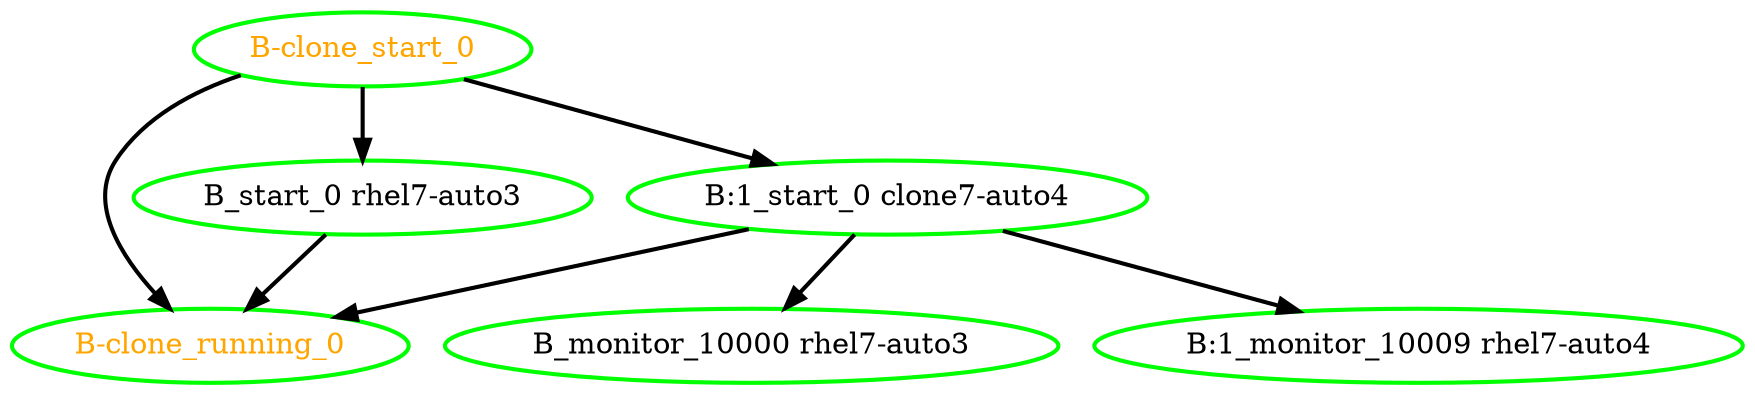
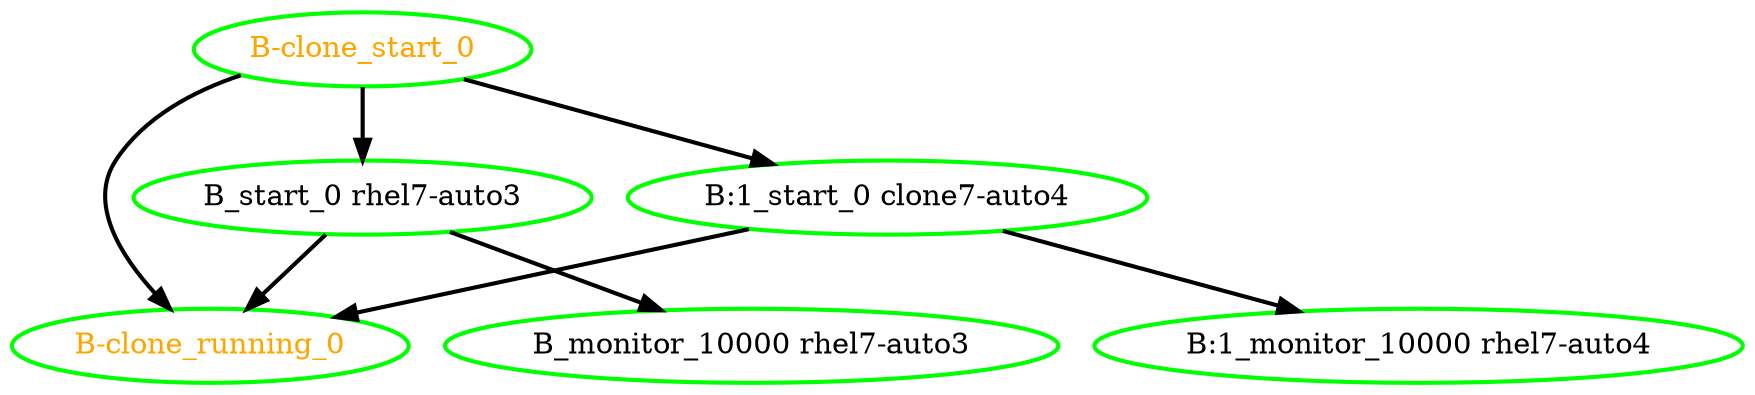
edge "B:1_start_0 clone7-auto4" -> "B_monitor_10000 rhel7-auto3": now "B_start_0 rhel7-auto3" -> "B_monitor_10000 rhel7-auto3"
node "B:1_monitor_10009 rhel7-auto4": label "B:1_monitor_10009 rhel7-auto4" -> "B:1_monitor_10000 rhel7-auto4"
